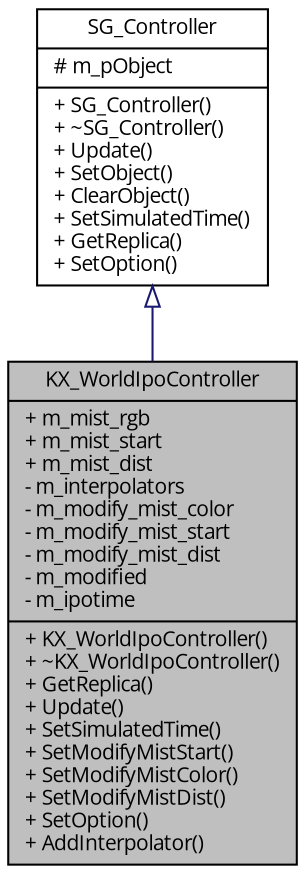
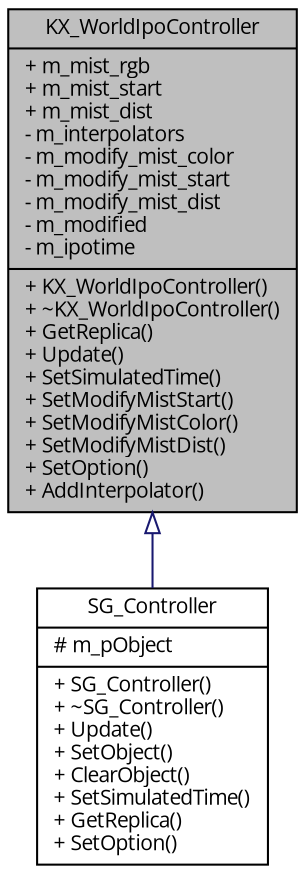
edge "KX_WorldIpoController" -> "SG_Controller": reversed
